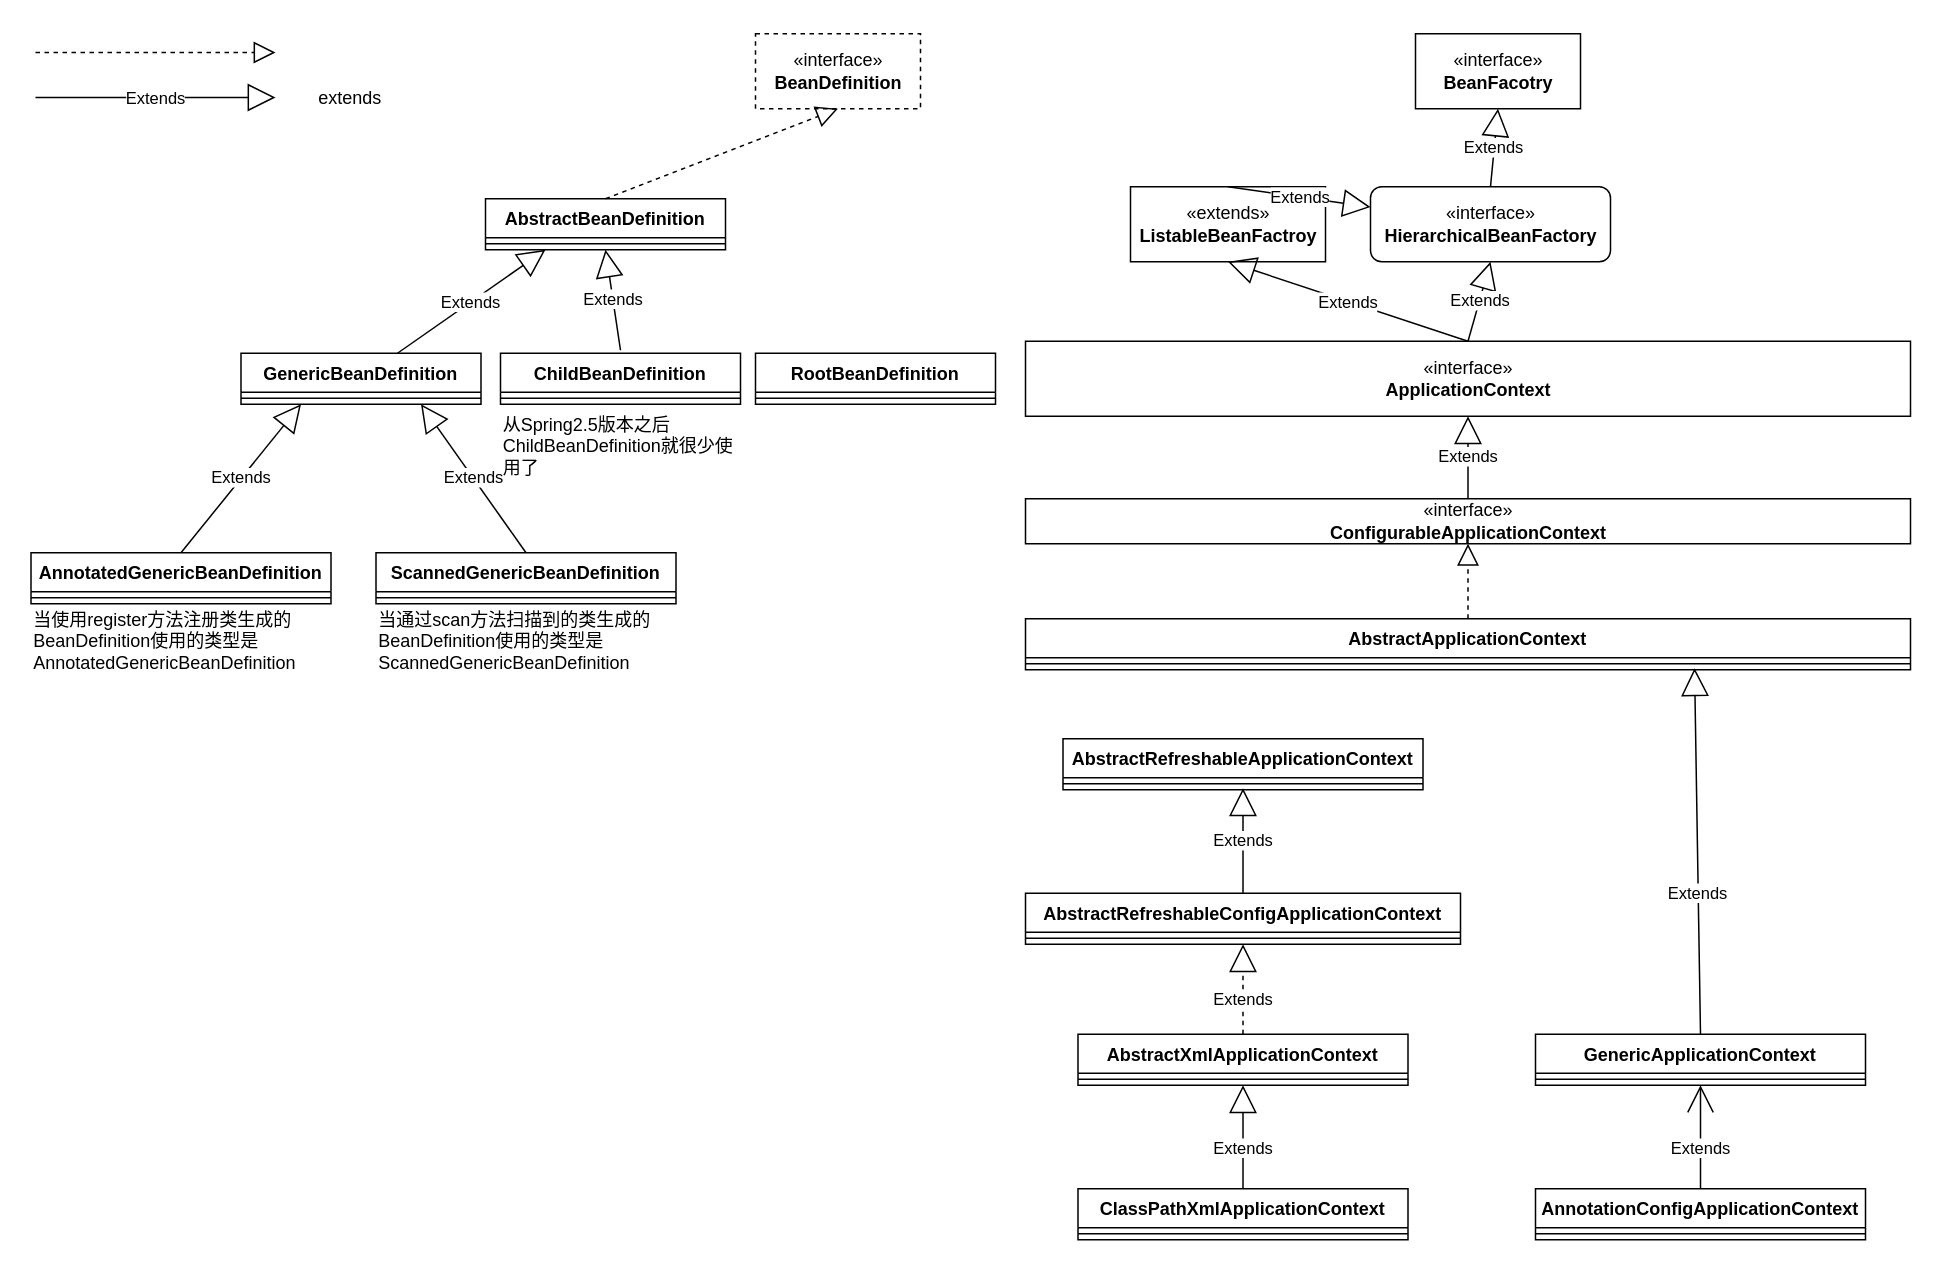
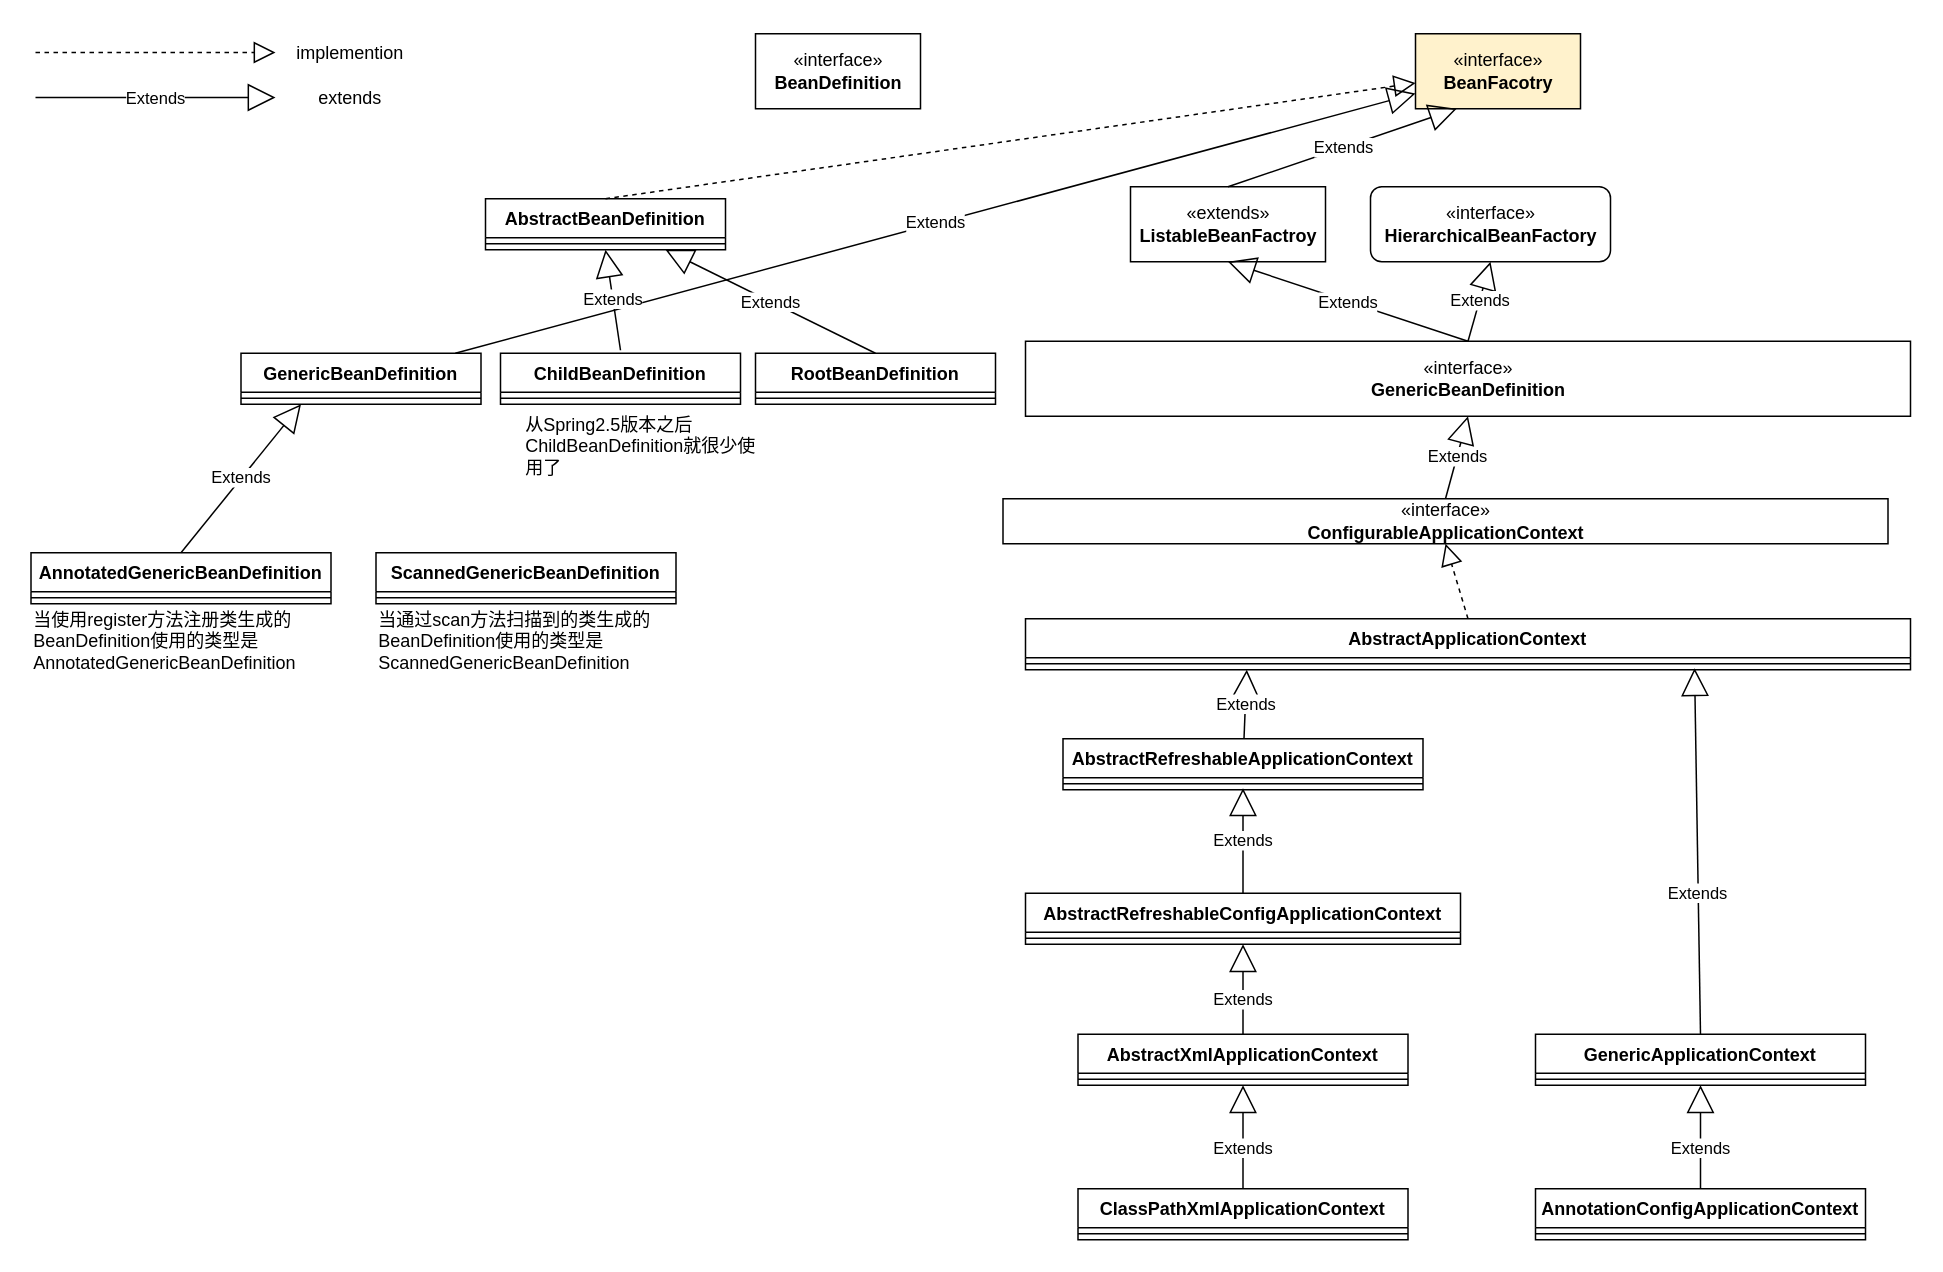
node "implemention": added
node "«interface» BeanDefinition": style dashed -> solid
node "«interface» BeanFacotry": fillcolor #ffffff -> #fff2cc
edge "AbstractBeanDefinition" -> "«interface» BeanDefinition": now "AbstractBeanDefinition" -> "«interface» BeanFacotry"
edge "«interface» HierarchicalBeanFactory" -> "«interface» BeanFacotry": removed, label "Extends"
edge "«extends» ListableBeanFactroy" -> "«interface» HierarchicalBeanFactory": now "«extends» ListableBeanFactroy" -> "«interface» BeanFacotry"
edge "RootBeanDefinition" -> "AbstractBeanDefinition": added, label "Extends"
edge "GenericBeanDefinition" -> "AbstractBeanDefinition": now "GenericBeanDefinition" -> "«interface» BeanFacotry"
node "«interface» ApplicationContext": label "«interface» ApplicationContext" -> "«interface» GenericBeanDefinition"
node "从Spring2.5版本之后ChildBeanDefinition就很少使用了": moved (620, 446) -> (643, 446)
edge "ScannedGenericBeanDefinition" -> "GenericBeanDefinition": removed, label "Extends"
node "«interface» ConfigurableApplicationContext": moved (1468, 521) -> (1445, 521)
edge "AbstractRefreshableApplicationContext" -> "AbstractApplicationContext": added, label "Extends"
edge "AbstractXmlApplicationContext" -> "AbstractRefreshableConfigApplicationContext": style dashed -> solid
edge "AnnotationConfigApplicationContext" -> "GenericApplicationContext": arrowhead open -> block
